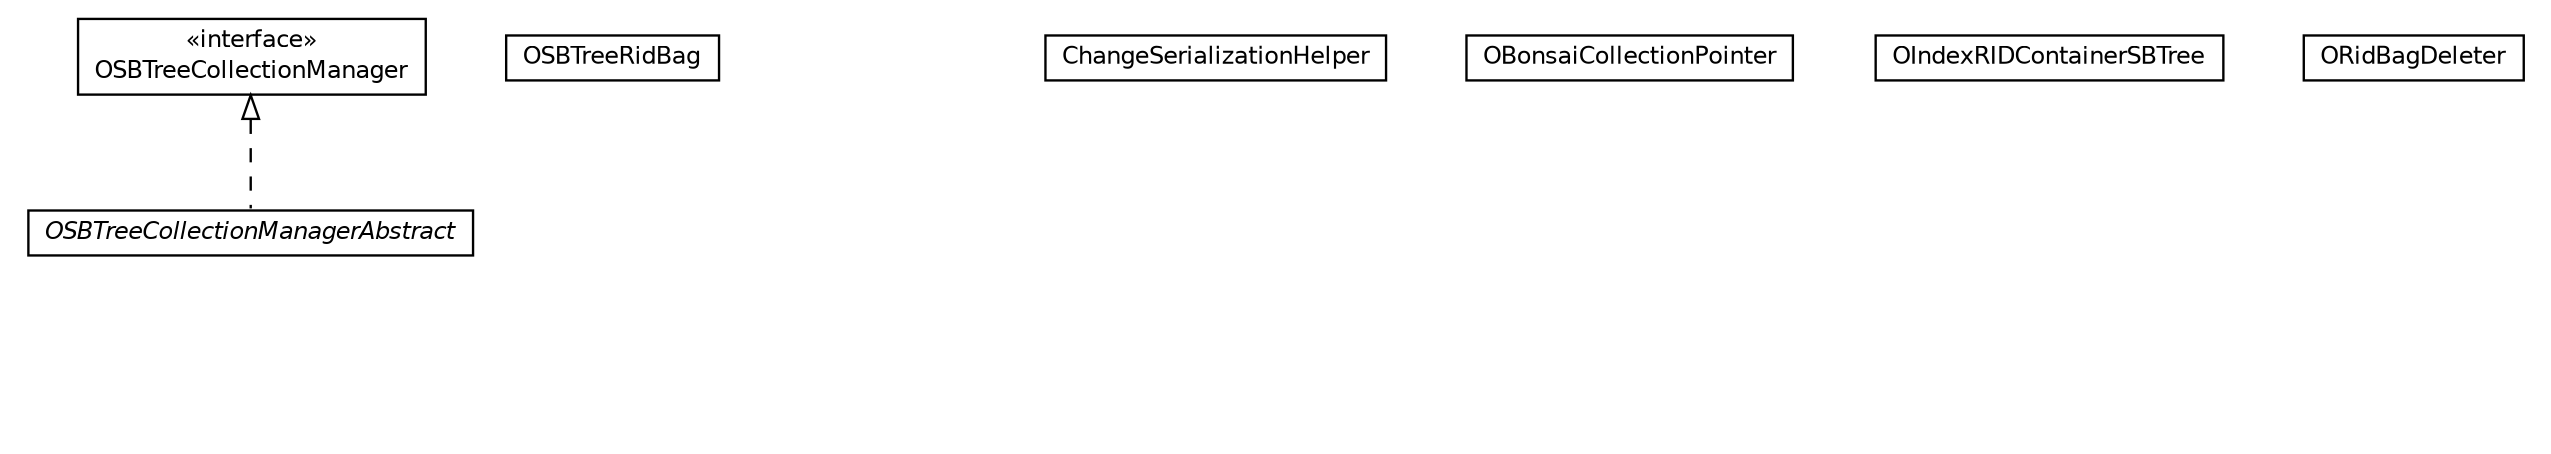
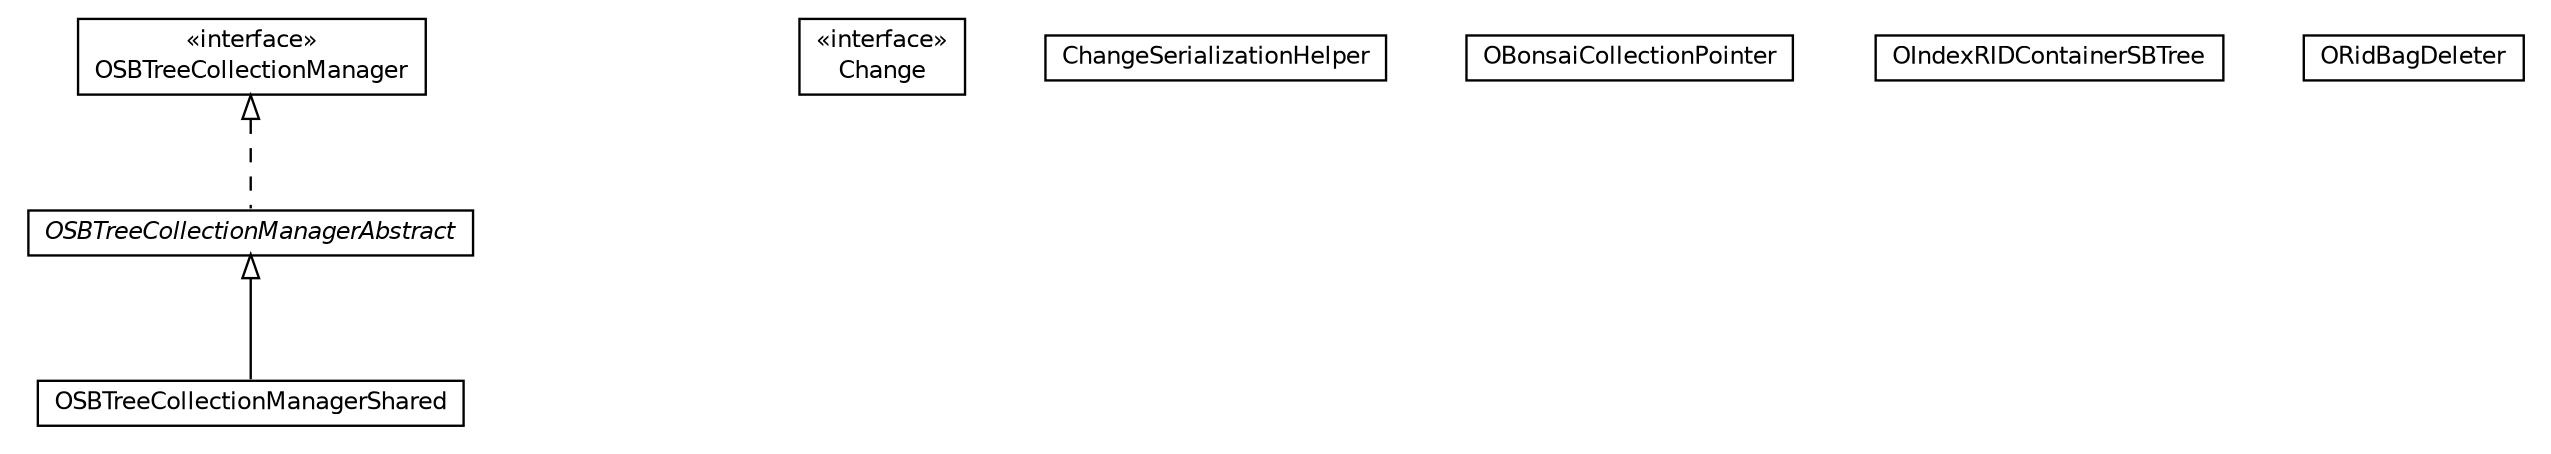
node "OSBTreeRidBag": removed
node "Change": added
node "OSBTreeCollectionManagerShared": added
